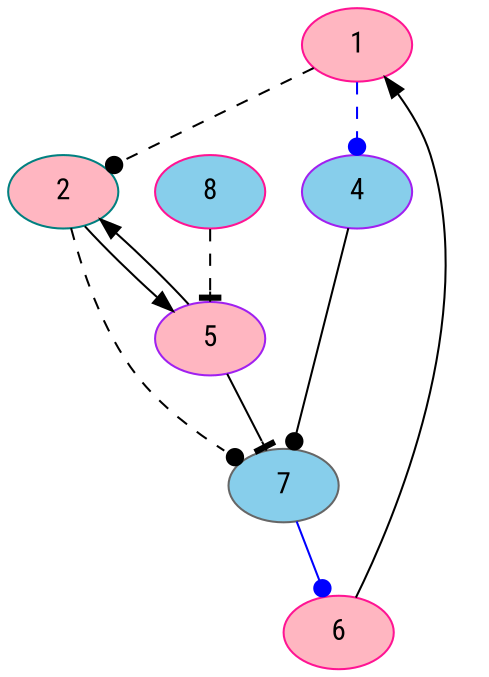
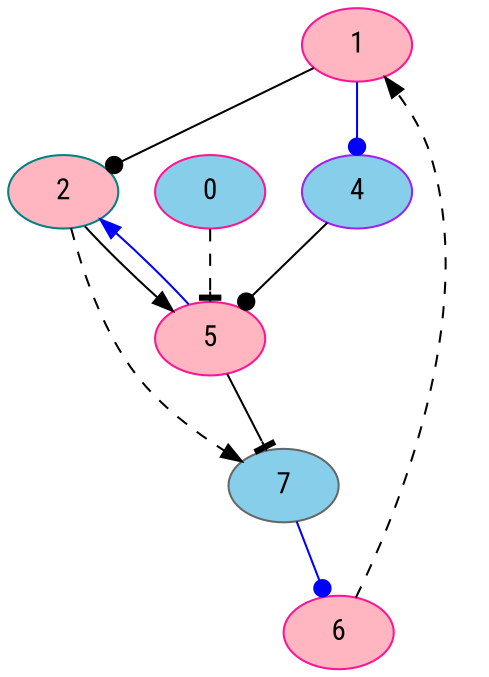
edge "1" -> "4": style dashed -> solid
edge "1" -> "2": style dashed -> solid
node "8": label "8" -> "0"
edge "5" -> "2": color black -> blue
edge "4" -> "7": now "4" -> "5"
node "5": color purple -> deeppink
edge "6" -> "1": style solid -> dashed
edge "2" -> "7": arrowhead dot -> normal
